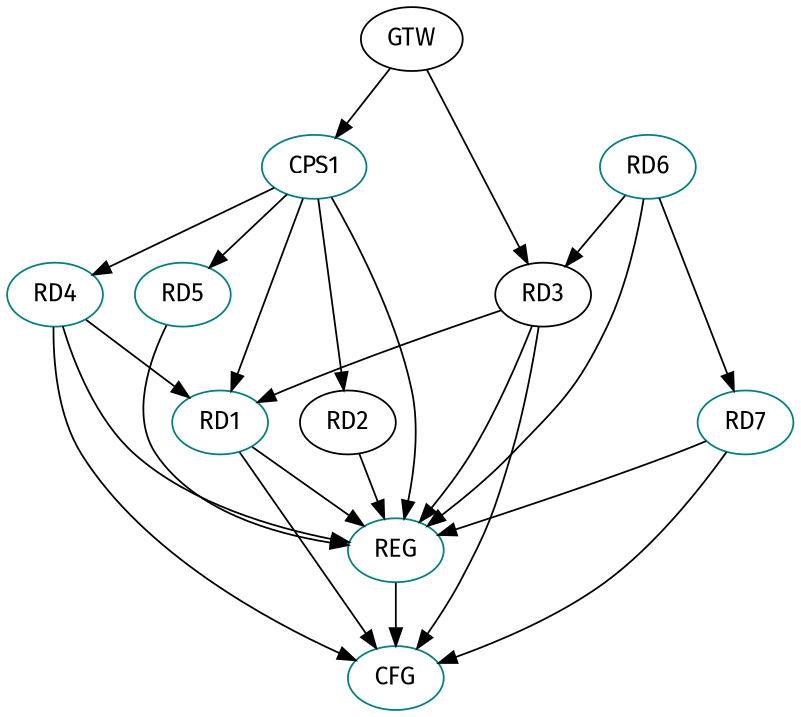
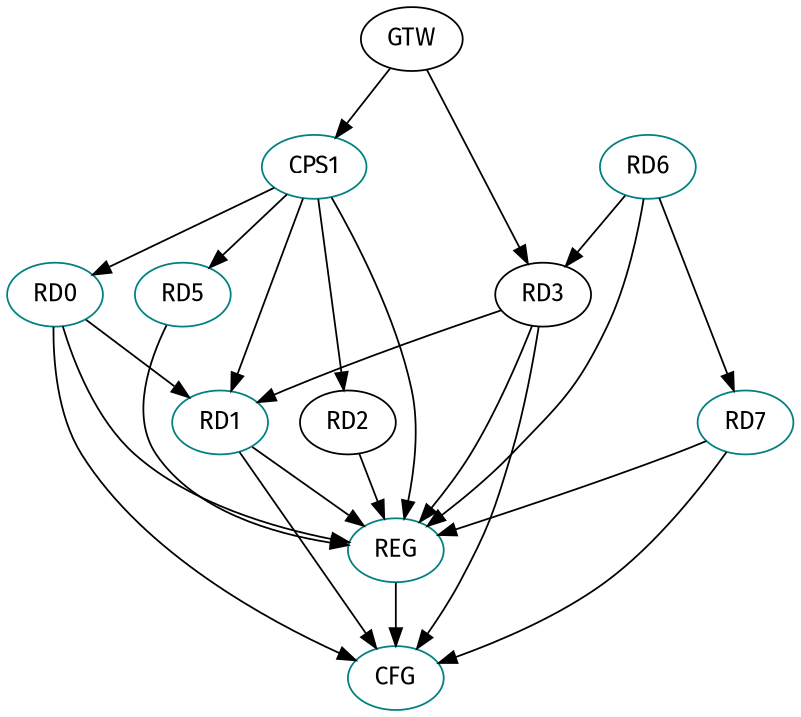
node "RD4": label "RD4" -> "RD0"
